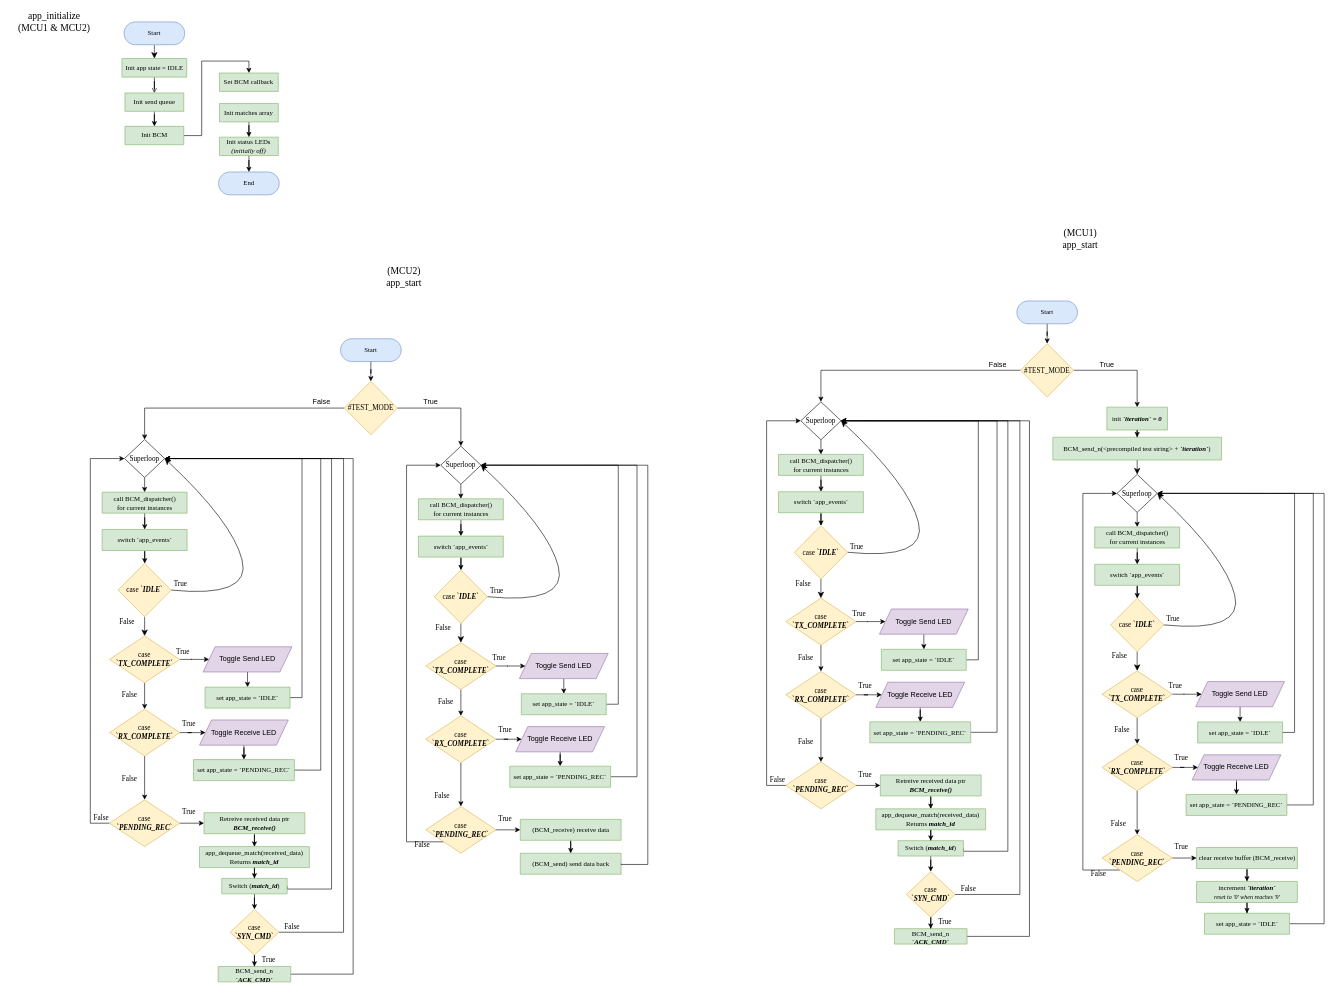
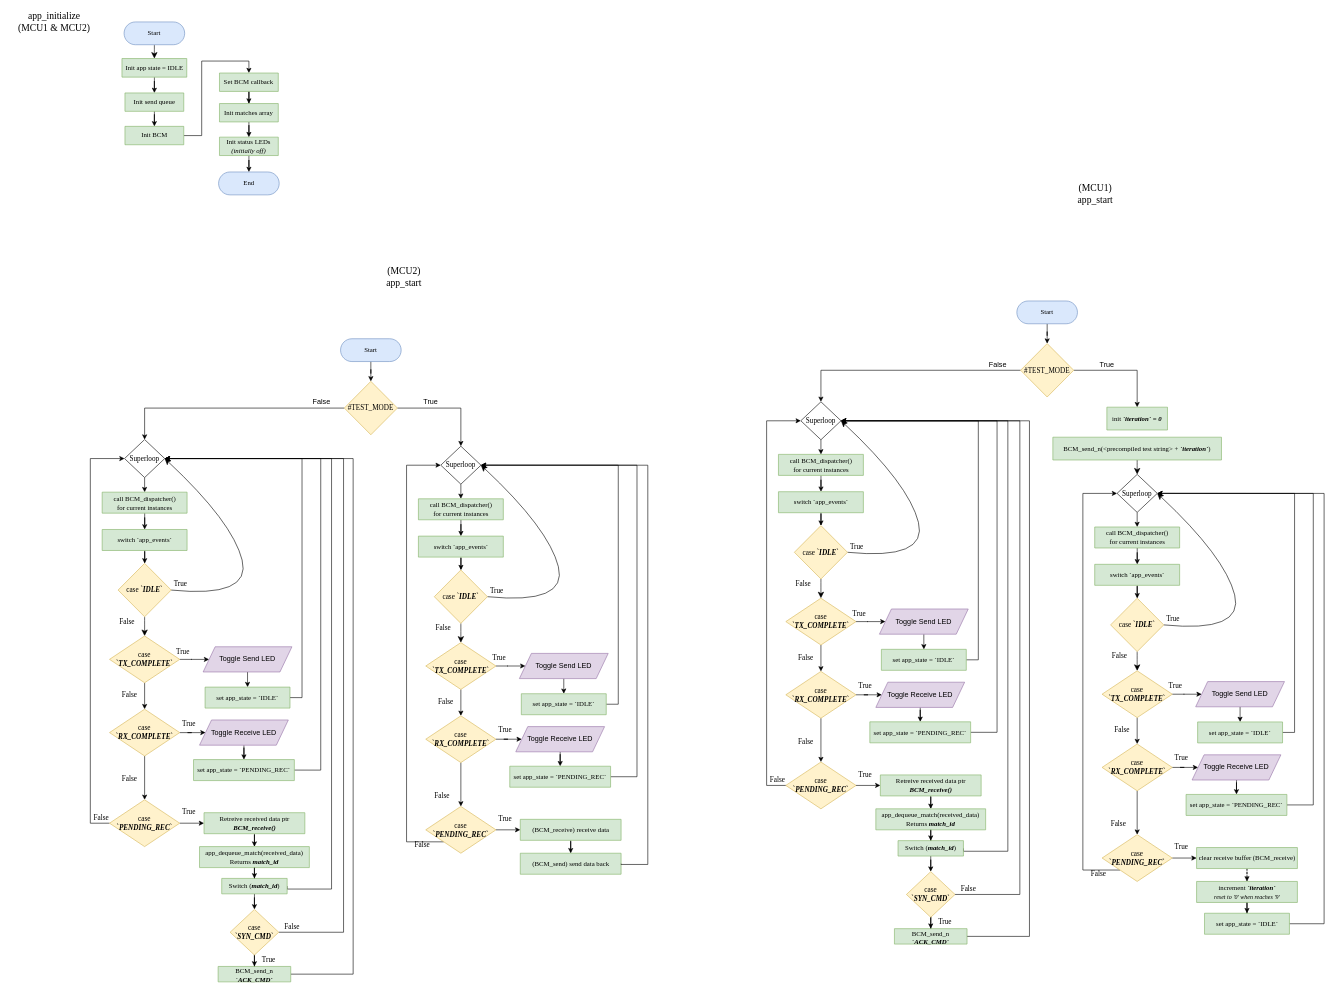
edge "Init app state = IDLE" -> "Init send queue": arrowhead open -> classic
edge "Set BCM callback" -> "Init matches array": added
node "(MCU1) app_start": moved (1080, 239) -> (1095, 194)
edge "init `iteration` = 0" -> "BCM_send_n(<precompiled test string> + `iteration`)": removed
edge "clear receive buffer (BCM_receive)" -> "increment `iteration` reset to '0' when reaches '9'": style solid -> dashed
